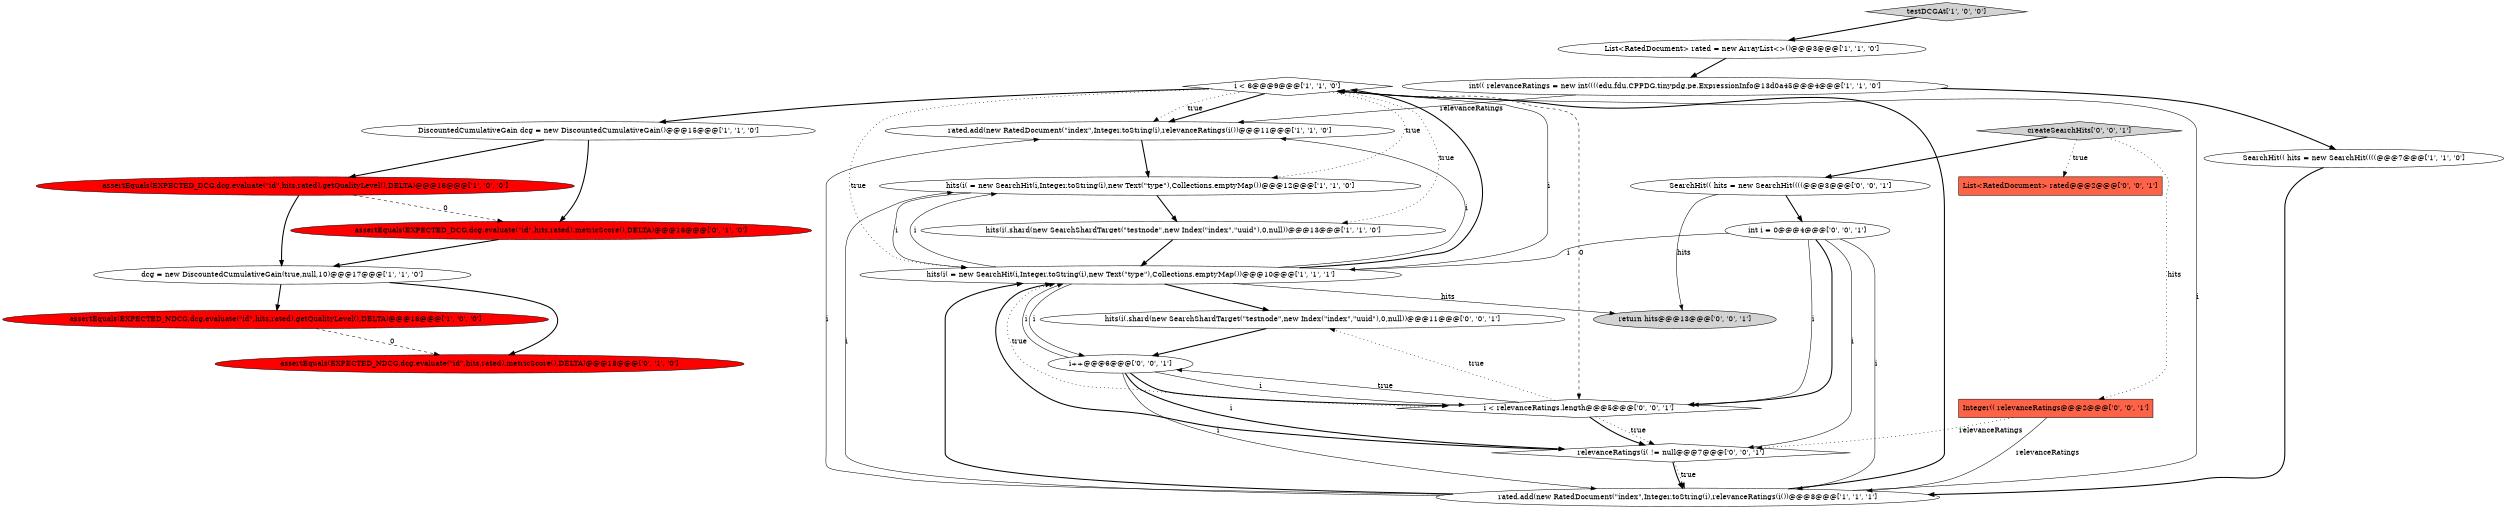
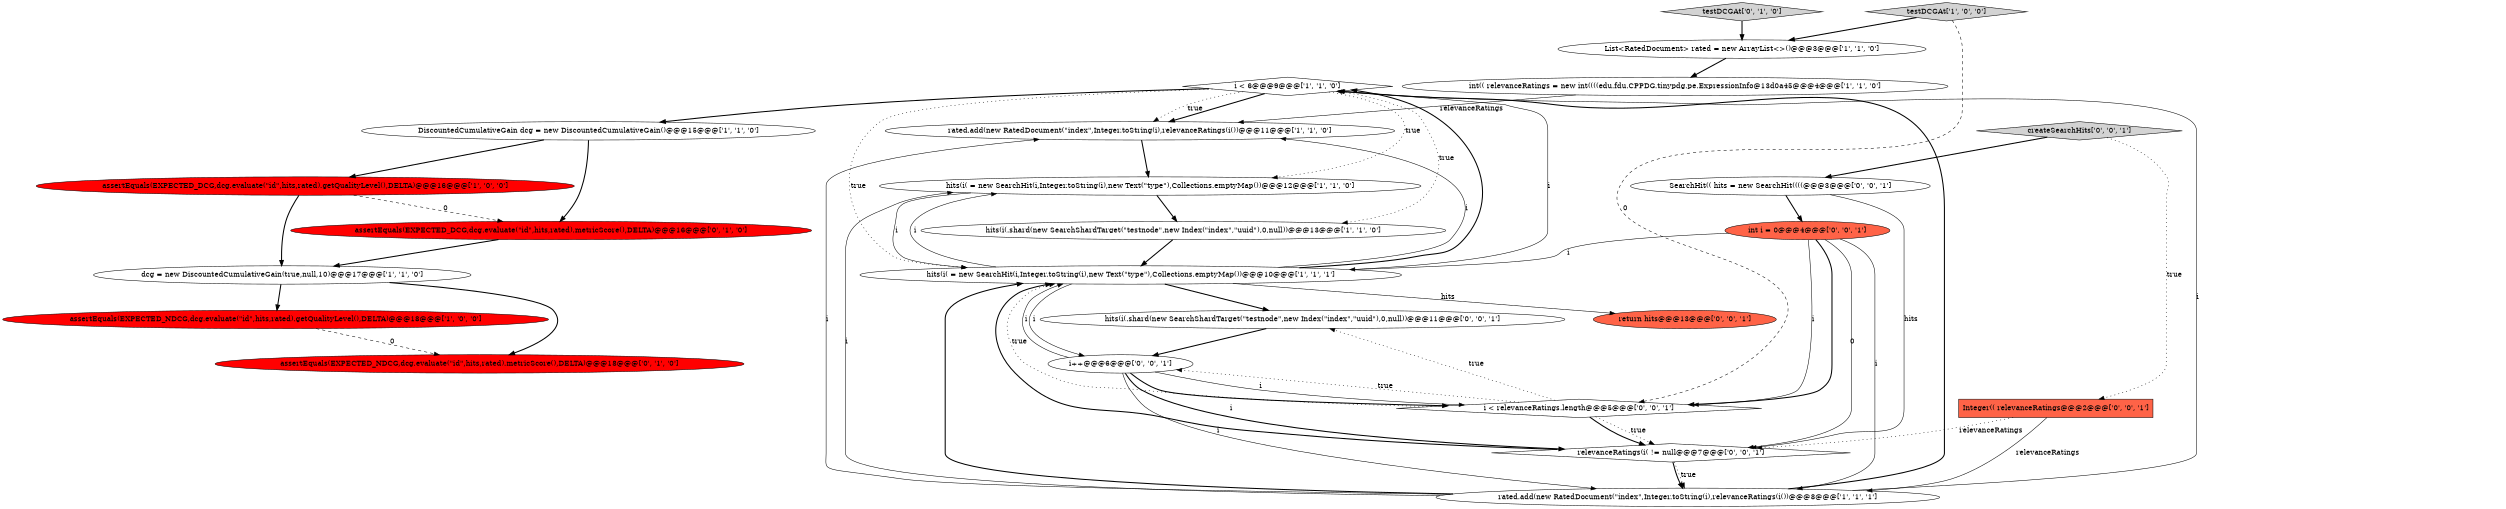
node "testDCGAt['0', '1', '0']": added
edge "i < 6@@@9@@@['1', '1', '0']" -> "i < relevanceRatings.length@@@5@@@['0', '0', '1']": now "testDCGAt['1', '0', '0']" -> "i < relevanceRatings.length@@@5@@@['0', '0', '1']"
node "SearchHit(( hits = new SearchHit((((@@@7@@@['1', '1', '0']": removed
node "List<RatedDocument> rated@@@2@@@['0', '0', '1']": removed
node "int i = 0@@@4@@@['0', '0', '1']": fillcolor white -> tomato
edge "SearchHit(( hits = new SearchHit((((@@@3@@@['0', '0', '1']" -> "return hits@@@13@@@['0', '0', '1']": now "SearchHit(( hits = new SearchHit((((@@@3@@@['0', '0', '1']" -> "relevanceRatings(i( != null@@@7@@@['0', '0', '1']"
edge "createSearchHits['0', '0', '1']" -> "Integer(( relevanceRatings@@@2@@@['0', '0', '1']": label "hits" -> "true"
node "return hits@@@13@@@['0', '0', '1']": fillcolor lightgray -> tomato
edge "int i = 0@@@4@@@['0', '0', '1']" -> "relevanceRatings(i( != null@@@7@@@['0', '0', '1']": label "i" -> "0"
edge "i < relevanceRatings.length@@@5@@@['0', '0', '1']" -> "i++@@@6@@@['0', '0', '1']": style solid -> dotted
